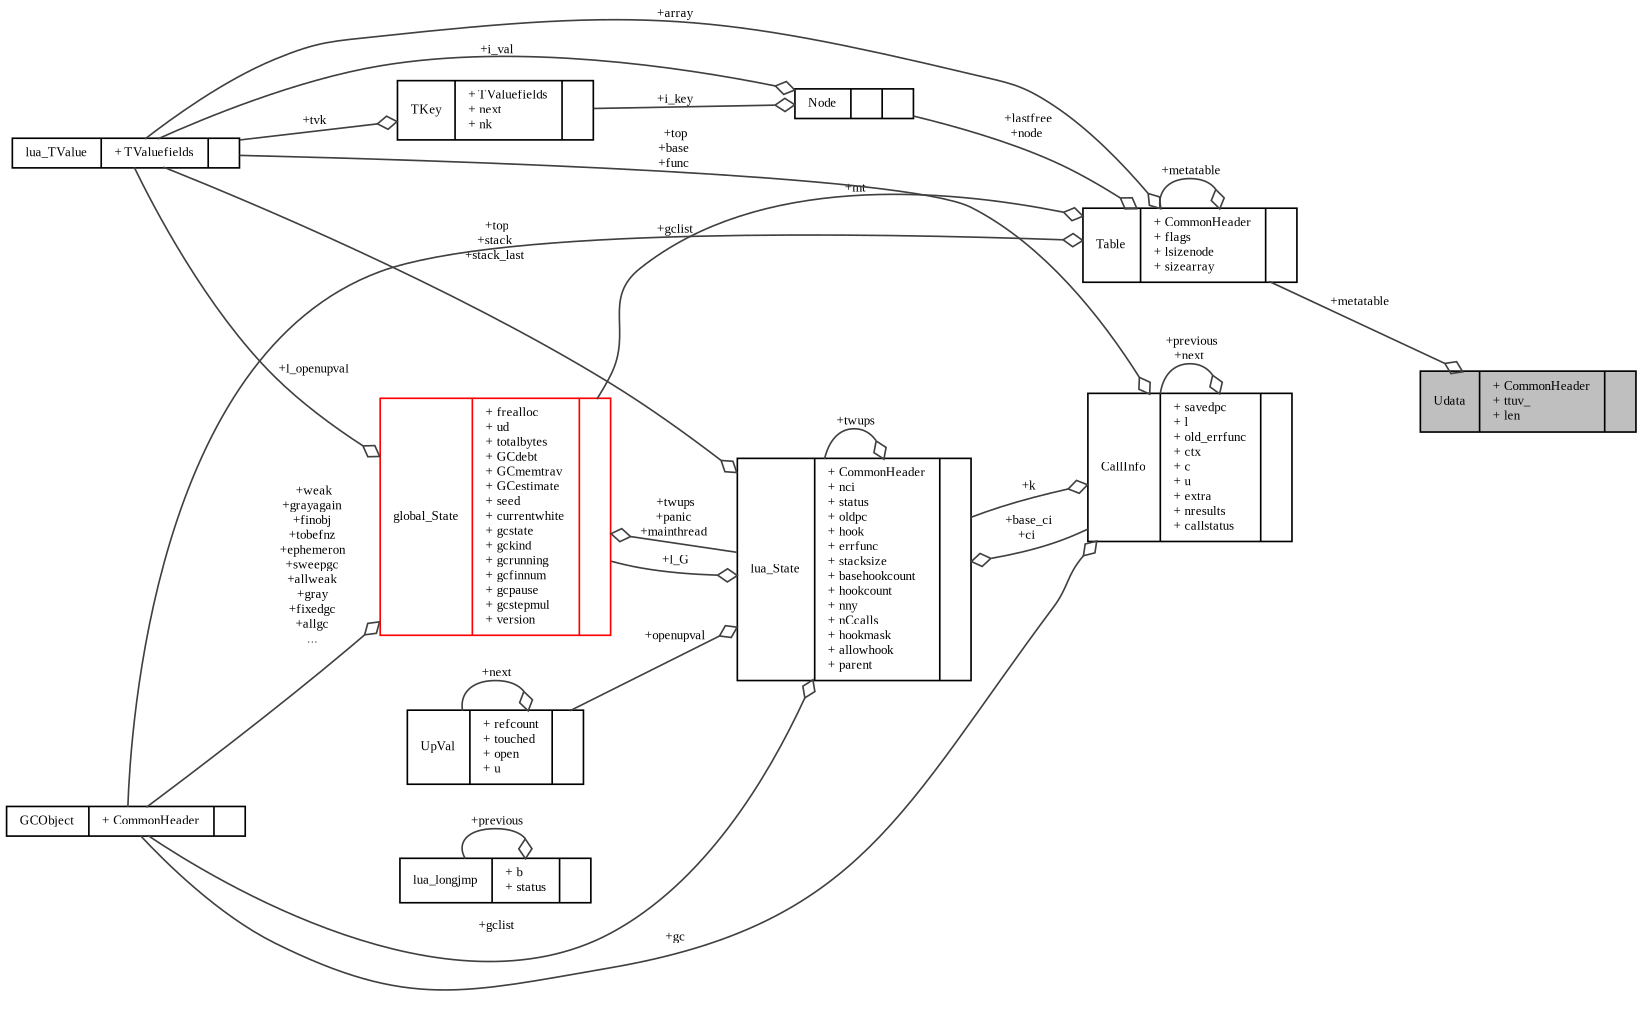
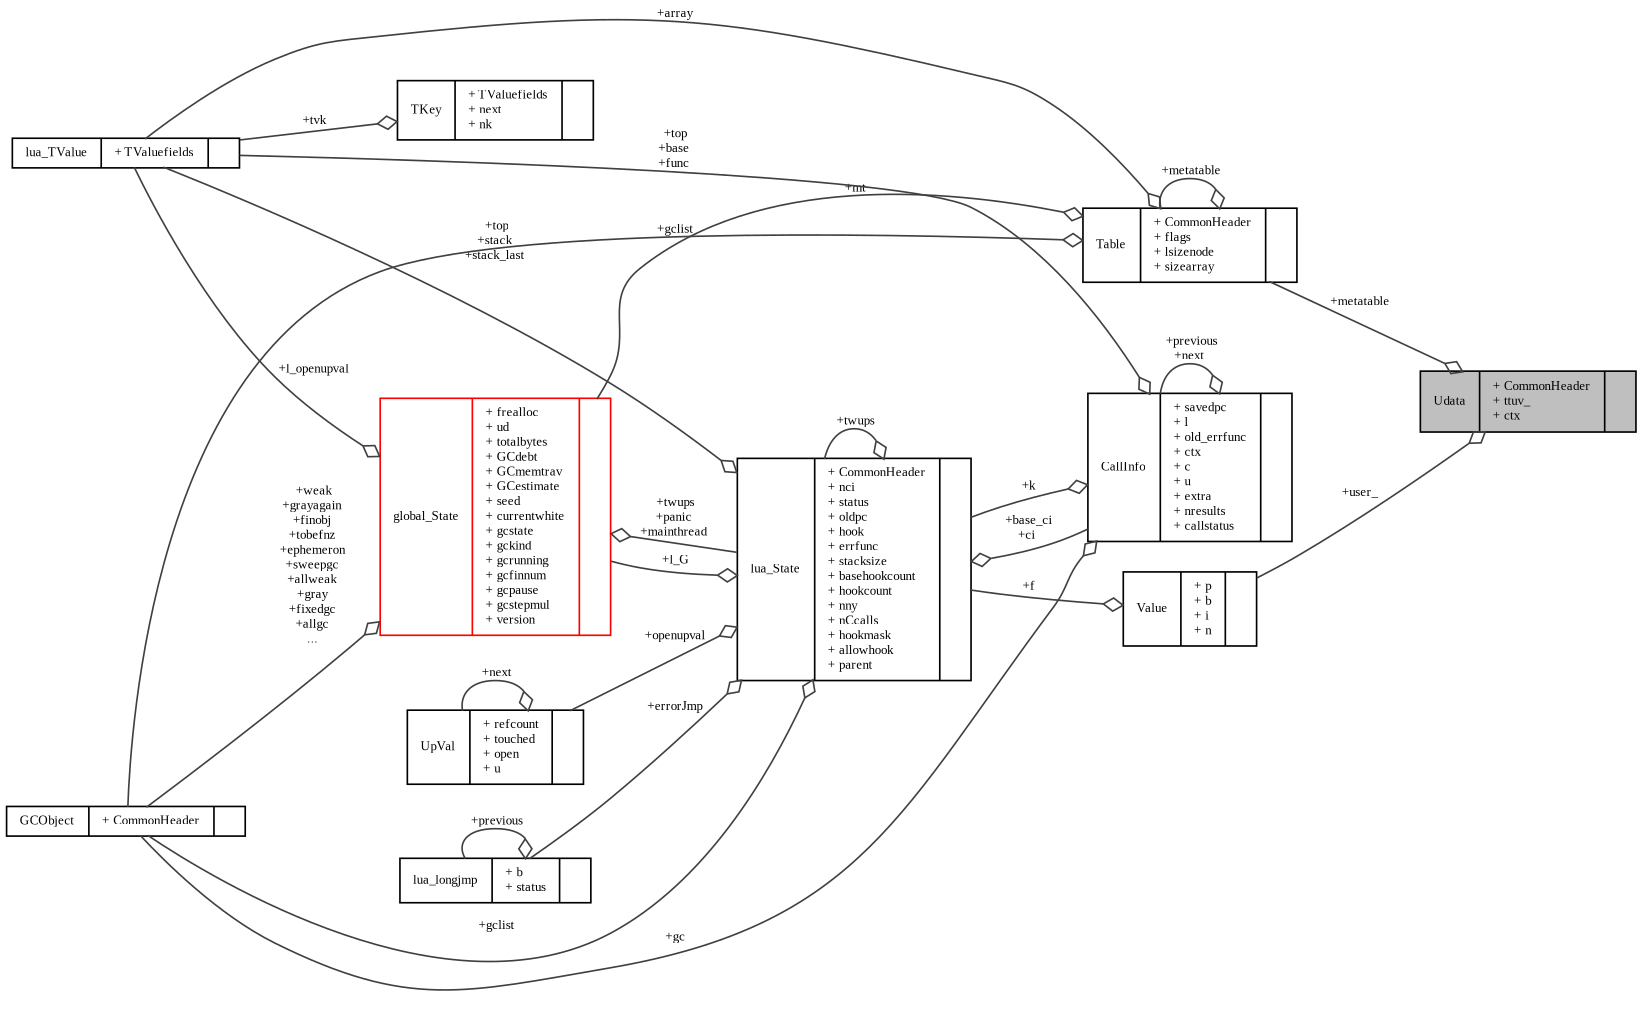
node "Node": removed
node "Udata": text "+ len" -> "+ ctx"
node "Value": added
edge "lua_longjmp" -> "lua_State": added, label "+errorJmp"
